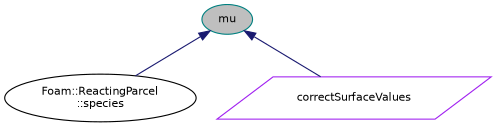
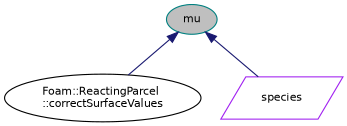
node "Foam::ReactingParcel ::species": label "Foam::ReactingParcel ::species" -> "Foam::ReactingParcel ::correctSurfaceValues"
node "correctSurfaceValues": label "correctSurfaceValues" -> "species"
